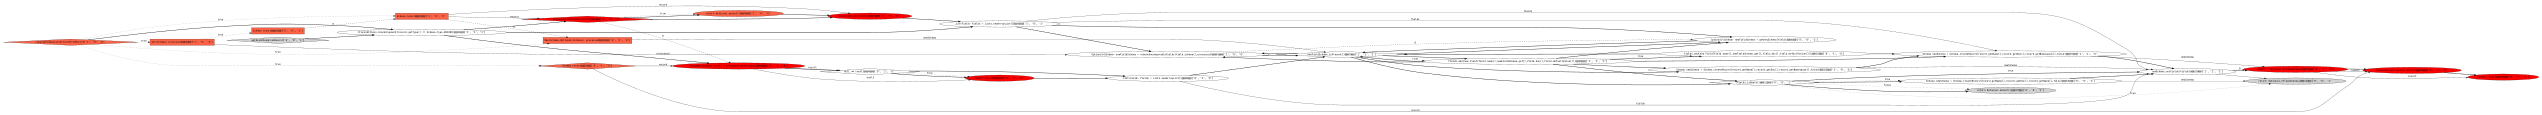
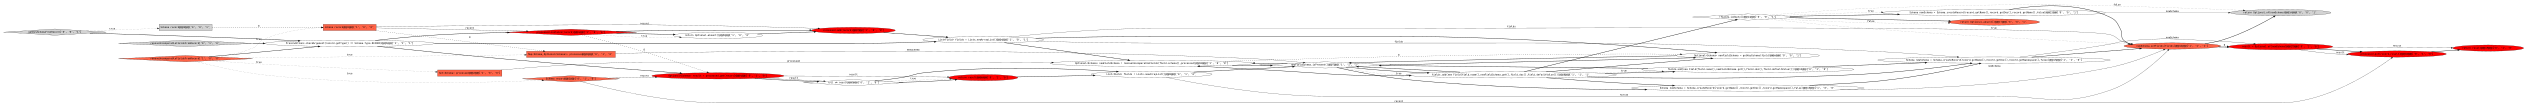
node "return Optional.absent()@@@5@@@['1', '0', '0']": fillcolor tomato -> white
node "Schema record@@@2@@@['0', '0', '1']": fillcolor tomato -> lightgray
edge "Set<Schema> processed@@@2@@@['1', '0', '0']" -> "Schema record@@@2@@@['0', '0', '1']": now "getKeySchemaFromRecord['0', '0', '1']" -> "Schema record@@@2@@@['0', '0', '1']"
node "removeUncomparableFieldsFromRecord['0', '1', '0']": added
node "newSchema.setFields(fields)@@@13@@@['1', '1', '1']": fillcolor white -> tomato
edge "!fields.isEmpty()@@@11@@@['0', '0', '1']" -> "newSchema.setFields(fields)@@@13@@@['1', '1', '1']": style bold -> dotted
edge "newSchema.setFields(fields)@@@13@@@['1', '1', '1']" -> "return Optional.of(newSchema)@@@14@@@['0', '0', '1']": style solid -> bold
edge "newFieldSchema.isPresent()@@@7@@@['1', '1', '1']" -> "!fields.isEmpty()@@@11@@@['0', '0', '1']": removed
node "return Optional.absent()@@@17@@@['0', '0', '1']": fillcolor lightgray -> tomato
edge "!fields.isEmpty()@@@11@@@['0', '0', '1']" -> "return Optional.of(newSchema)@@@14@@@['0', '0', '1']": label "true" -> "false"
